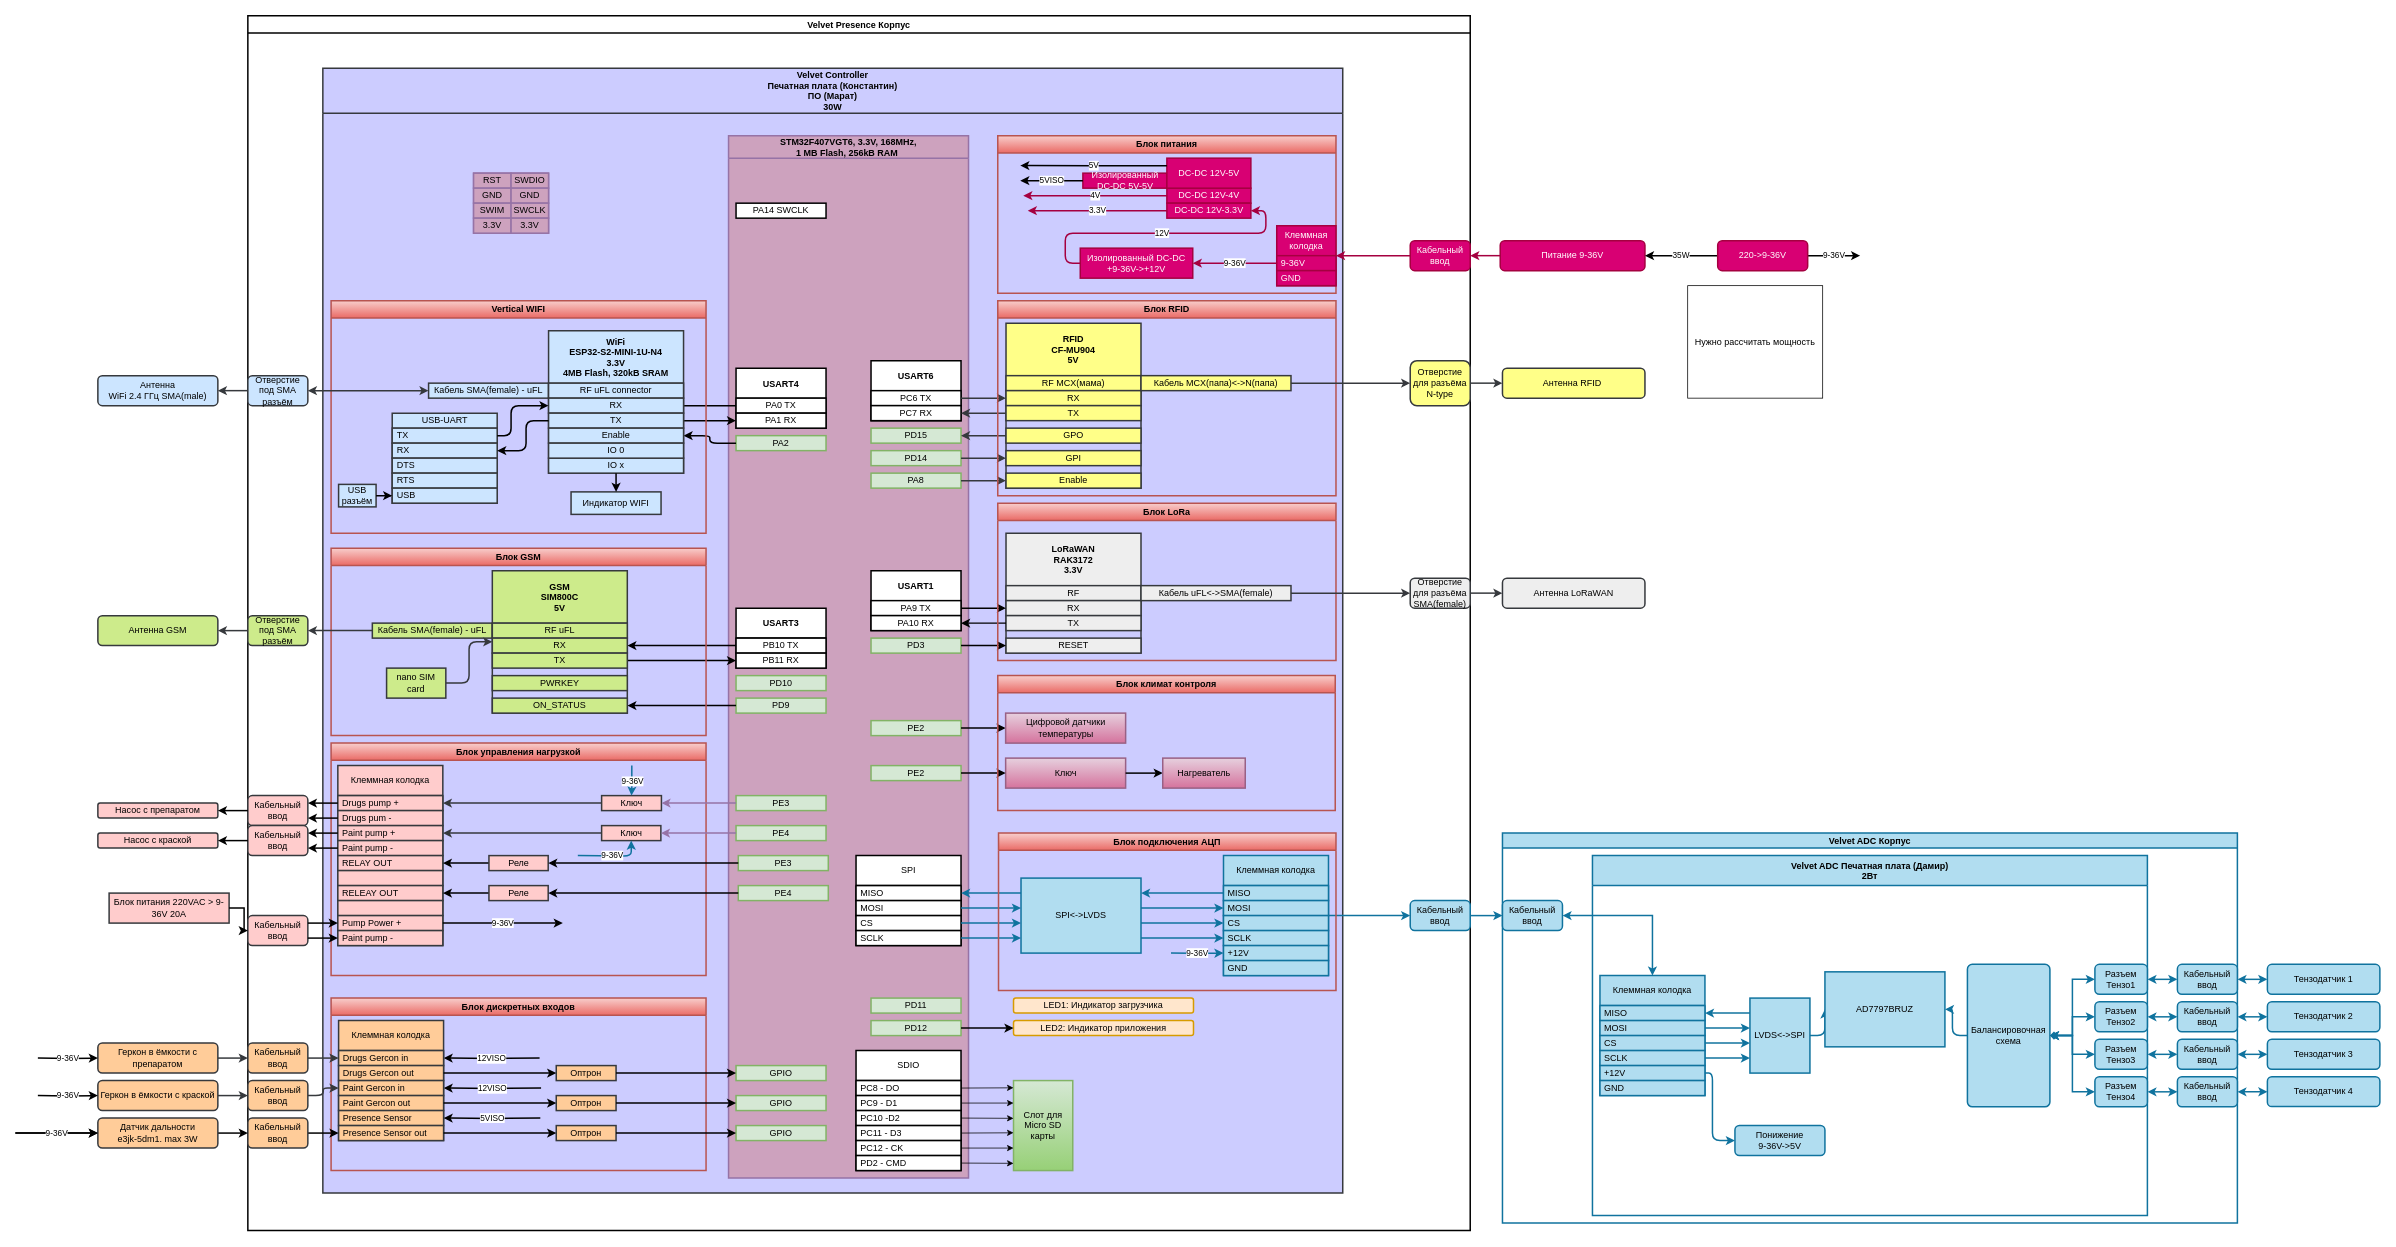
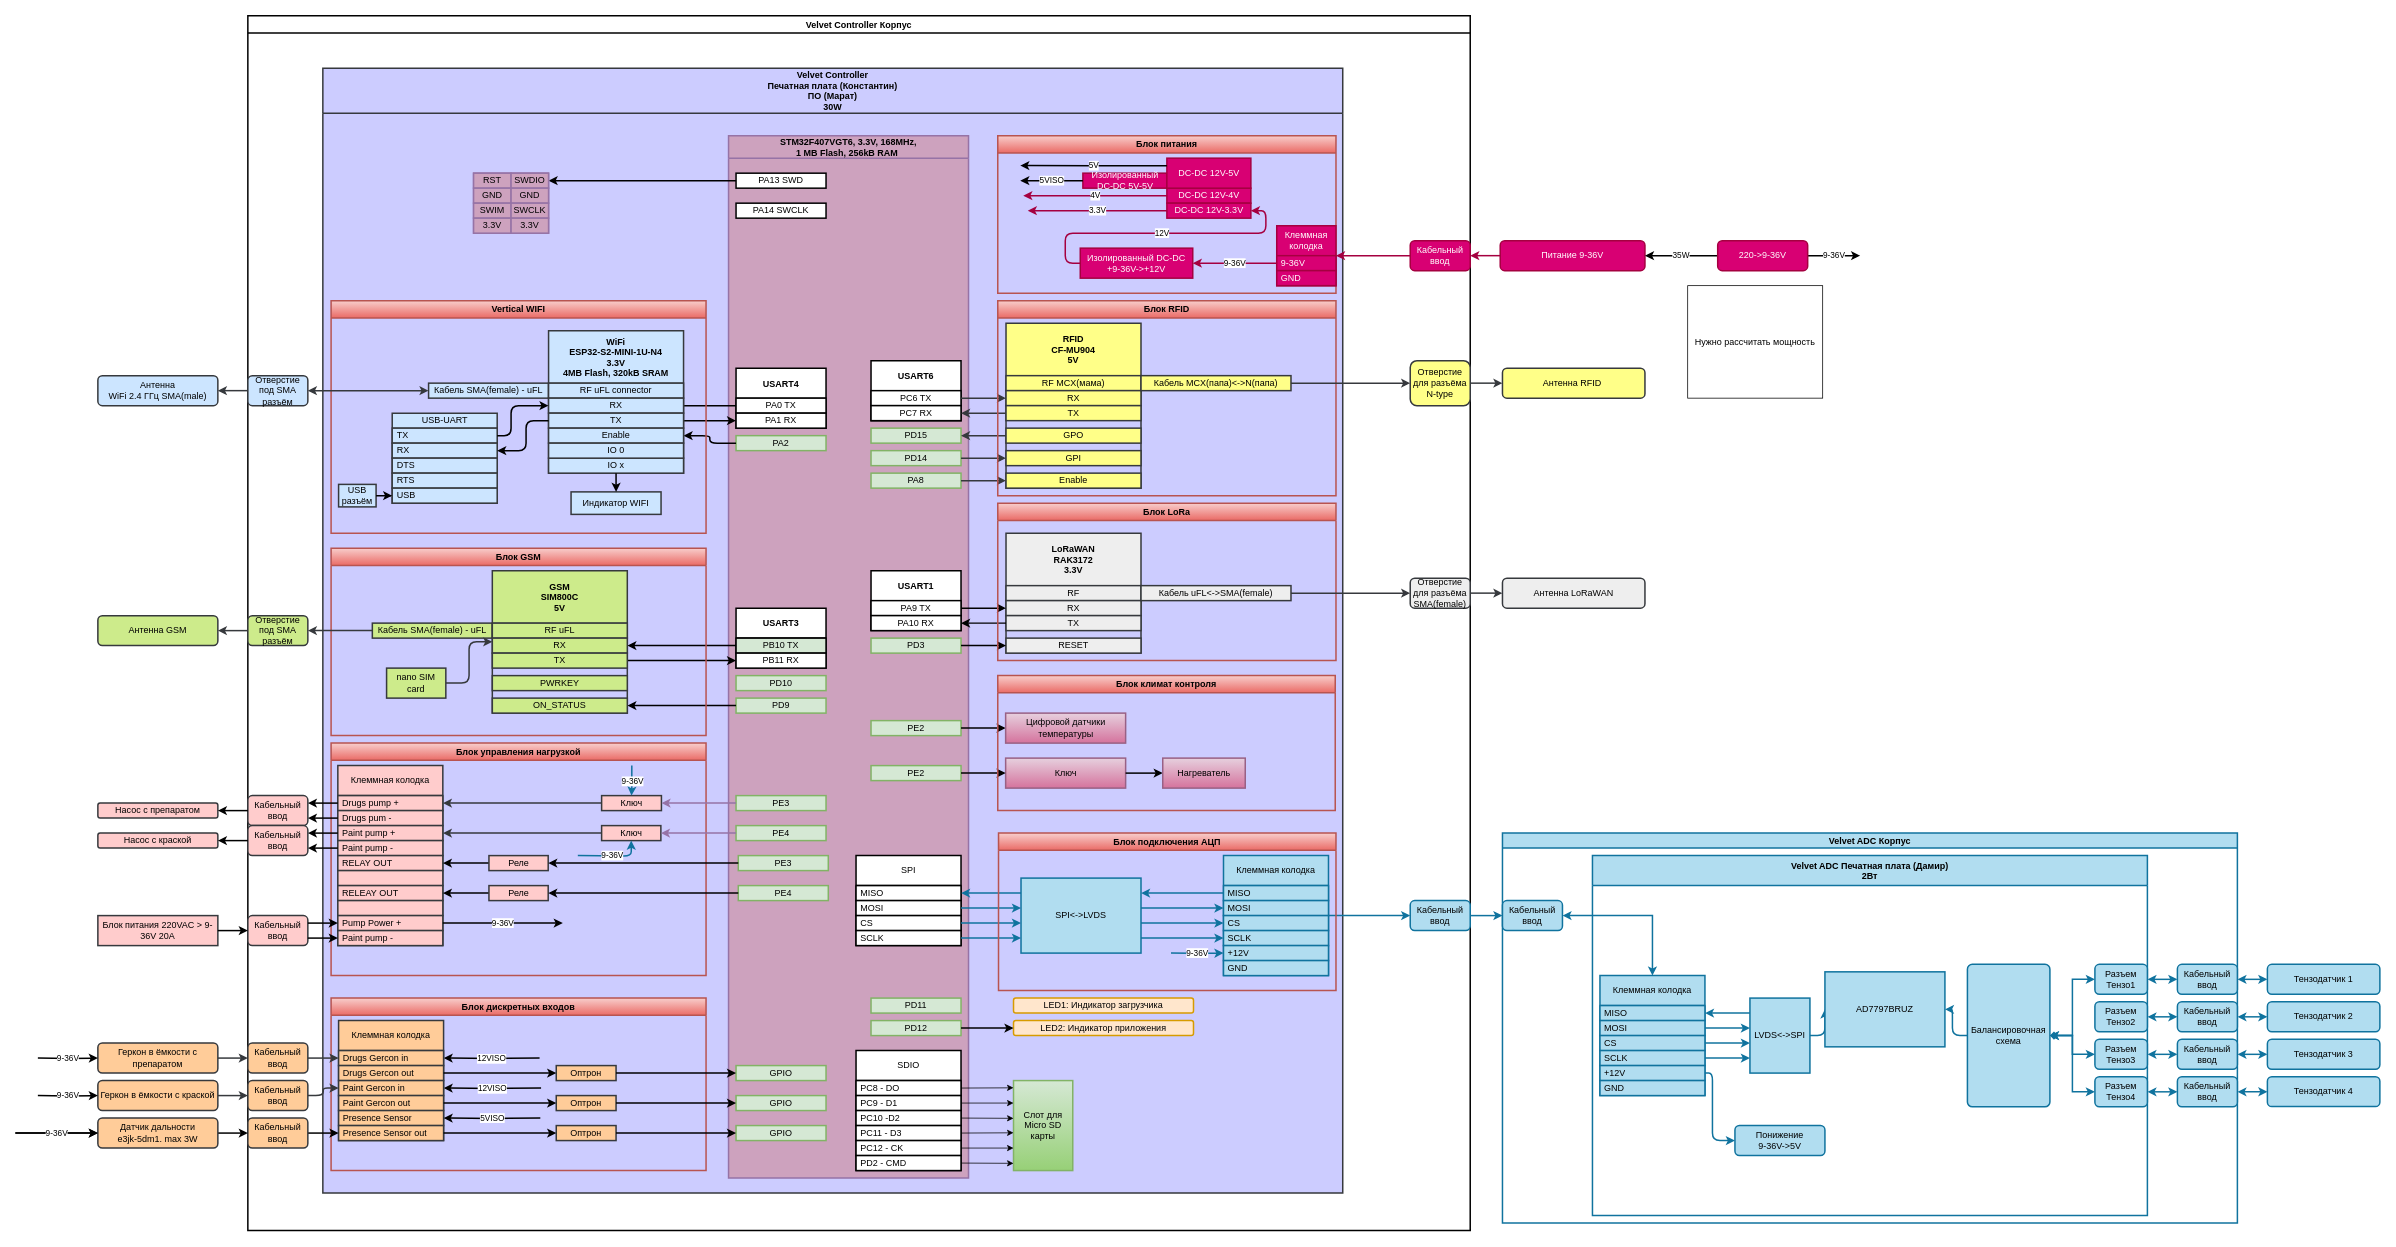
node "Velvet Presence Корпус": label "Velvet Presence Корпус" -> "Velvet Controller Корпус"
edge "PA13 SWD" -> "SWDIO": added
node "PA13 SWD": added
node "PB10 TX": fillcolor #ffffff -> #d5e8d4
node "Блок питания 220VAC > 9-36V 20A": moved (169, 908) -> (158, 930)
edge "РазъемТензо2" -- "Балансировочная схема": removed
